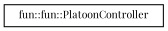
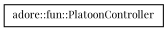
node "fun::fun::PlatoonController": label "fun::fun::PlatoonController" -> "adore::fun::PlatoonController"
